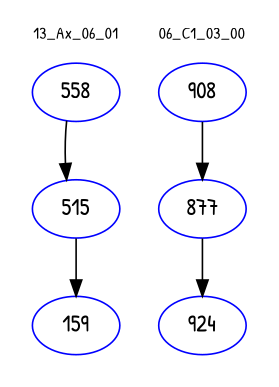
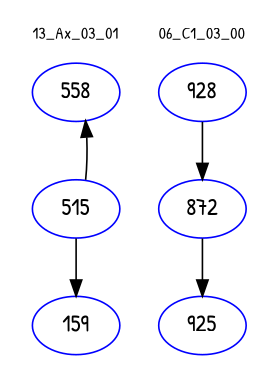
cluster "13_Ax_06_01": label "13_Ax_06_01" -> "13_Ax_03_01"
node "908": label "908" -> "928"
edge "558" -> "515": reversed
node "877": label "877" -> "872"
node "924": label "924" -> "925"
